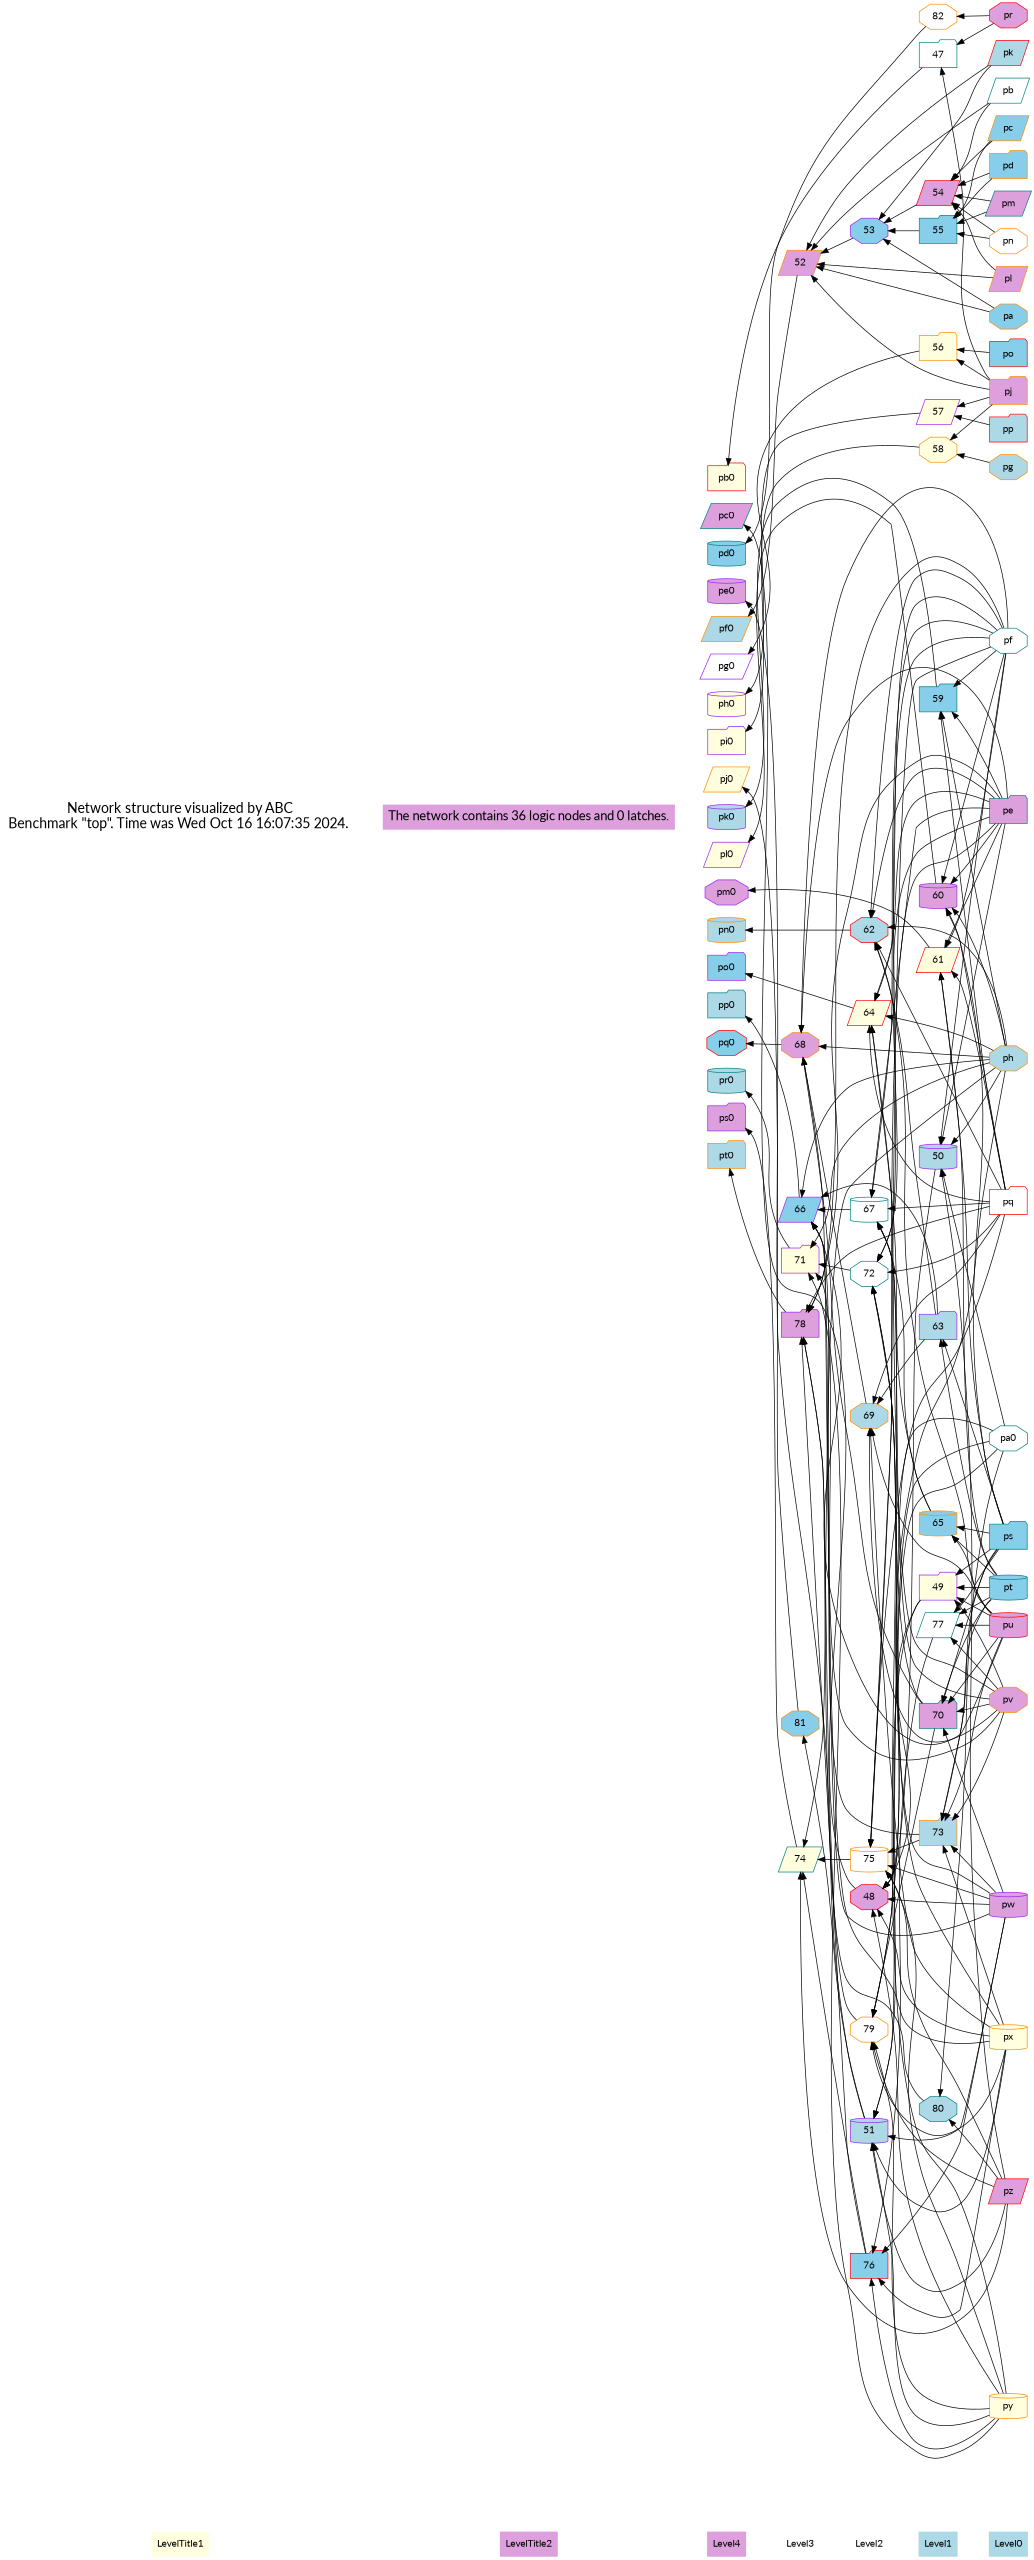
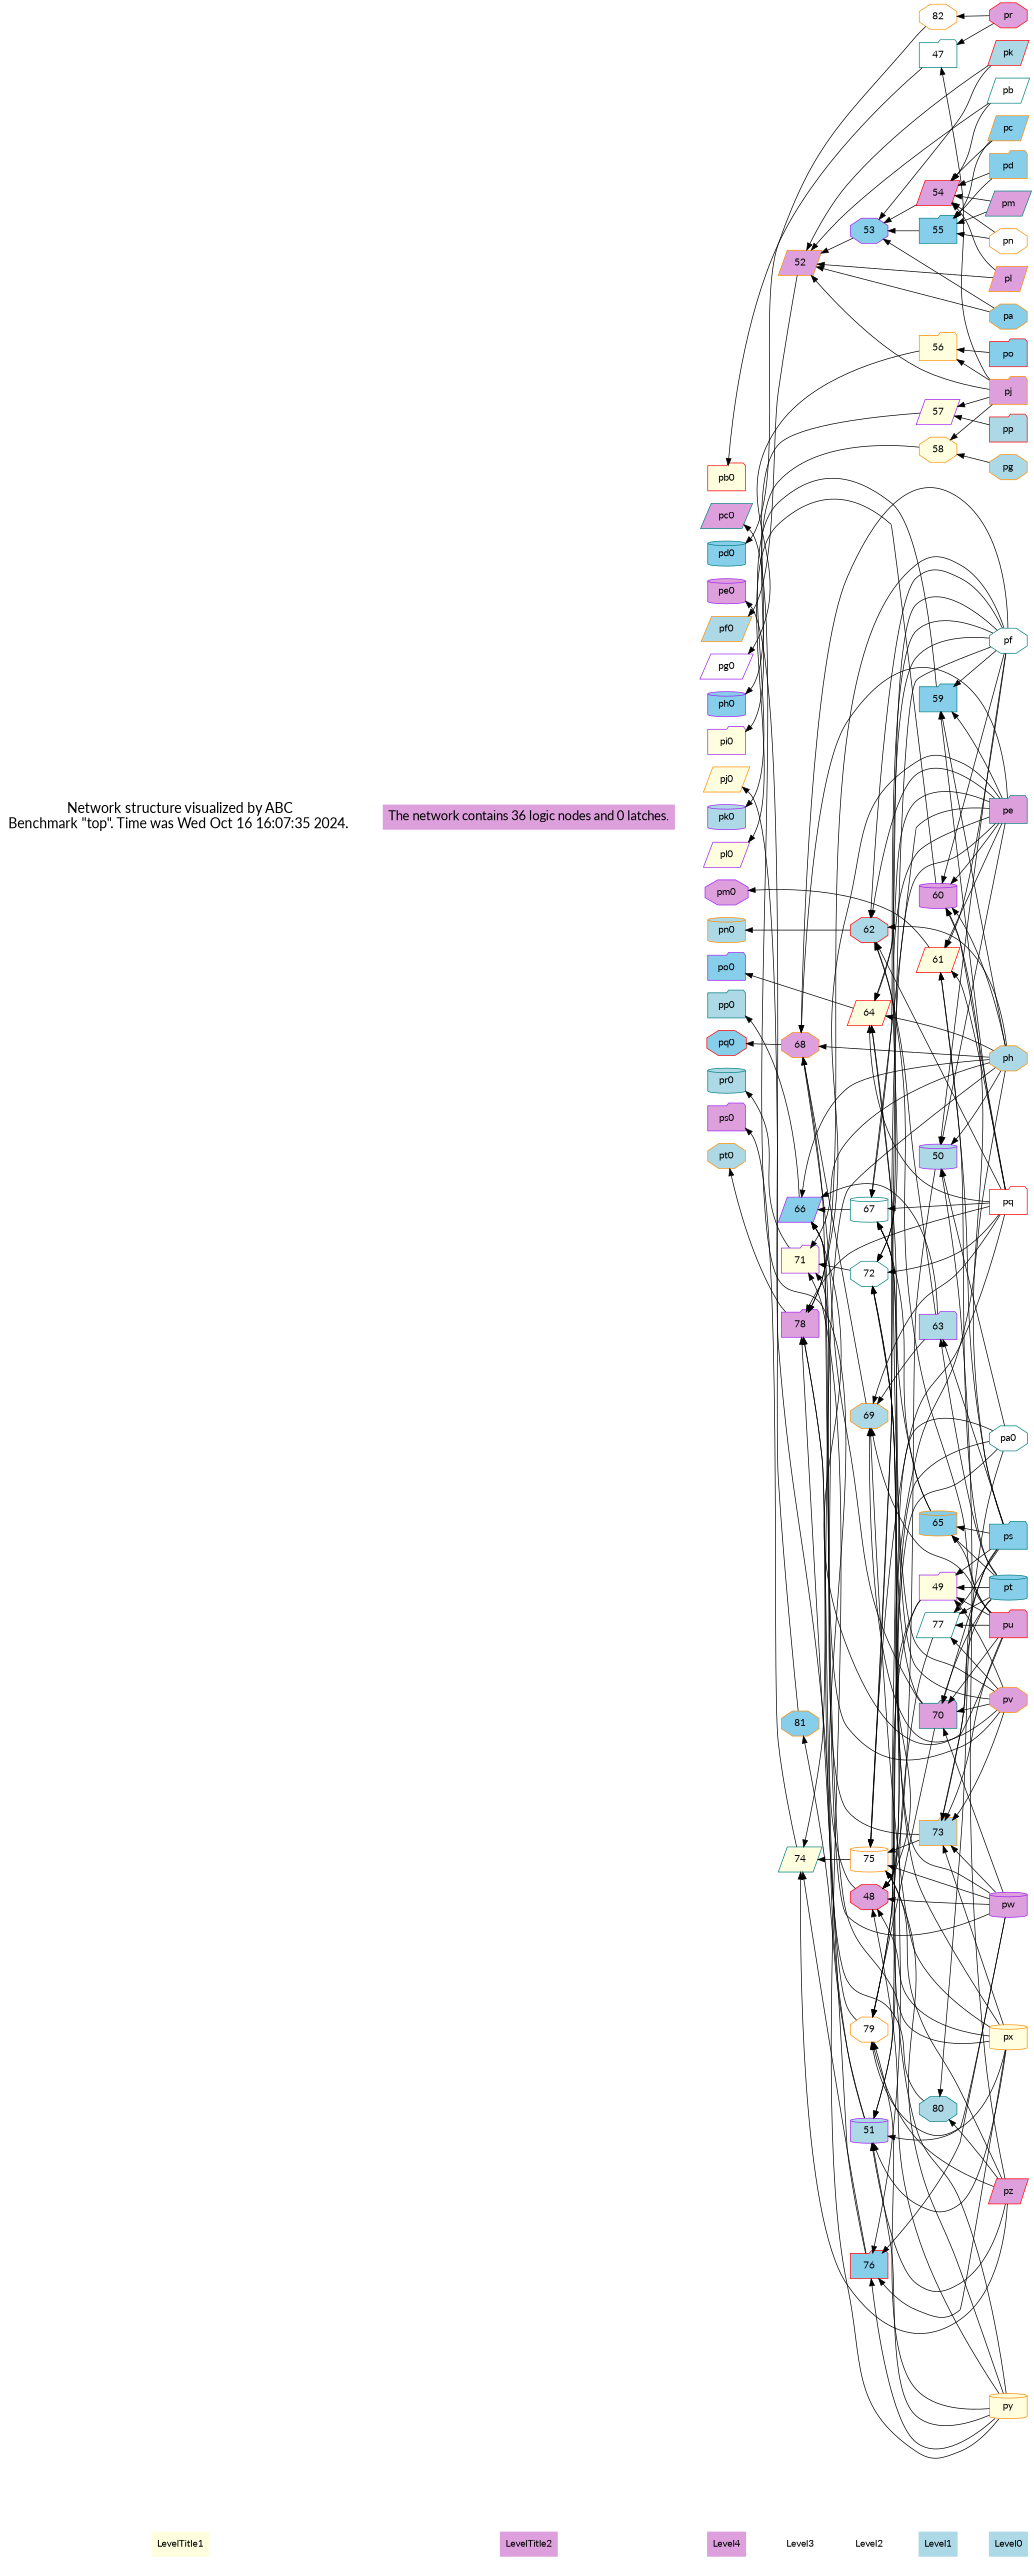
node "ph0": fillcolor lightyellow -> skyblue
node "pt0": shape folder -> octagon
node "pu": shape cylinder -> folder
